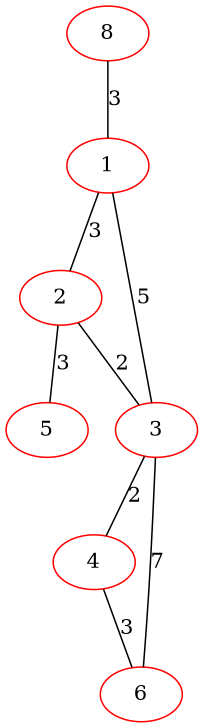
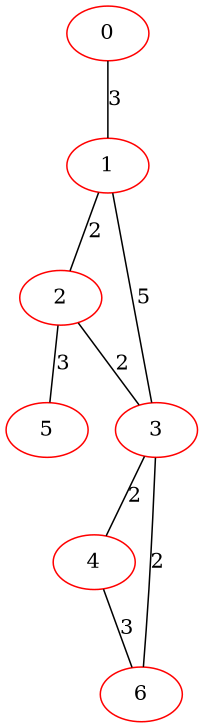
node "8": label "8" -> "0"
edge "1" -- "2": label "3" -> "2"
edge "3" -- "6": label "7" -> "2"
